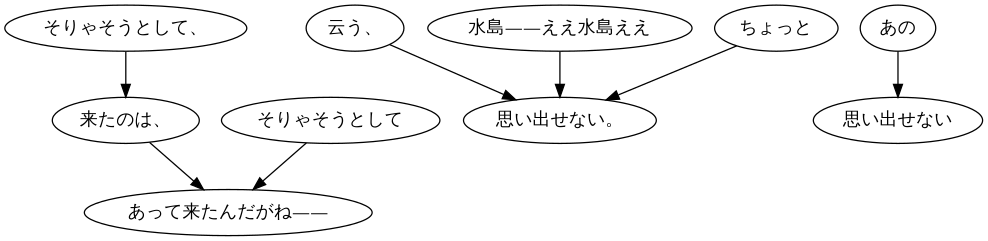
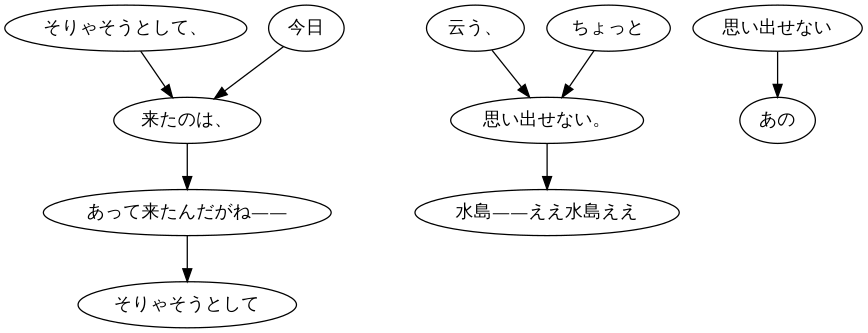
node "今日": added
edge "水島——ええ水島ええ" -> "思い出せない。": reversed
edge "あの" -> "思い出せない": reversed
edge "そりゃそうとして" -> "あって来たんだがね——": reversed
